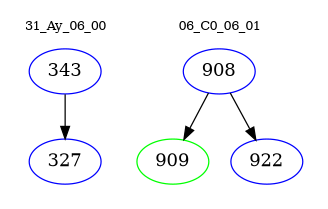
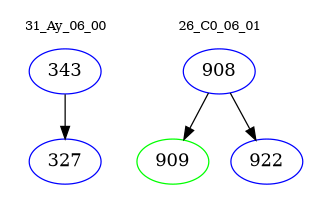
cluster "06_C0_06_01": label "06_C0_06_01" -> "26_C0_06_01"
